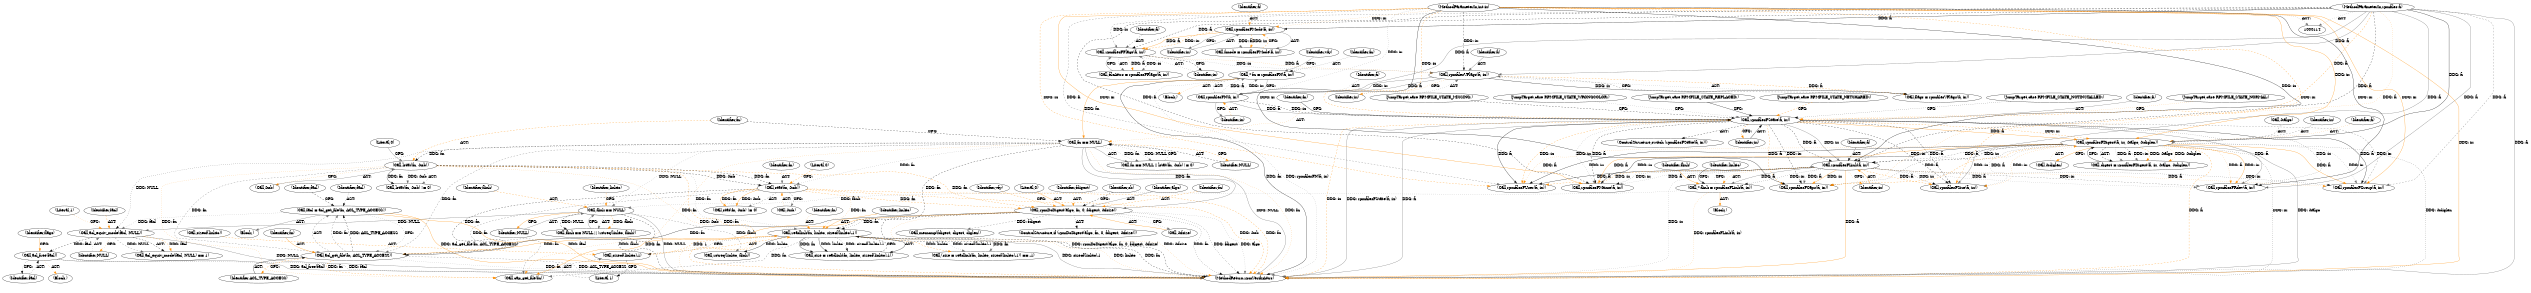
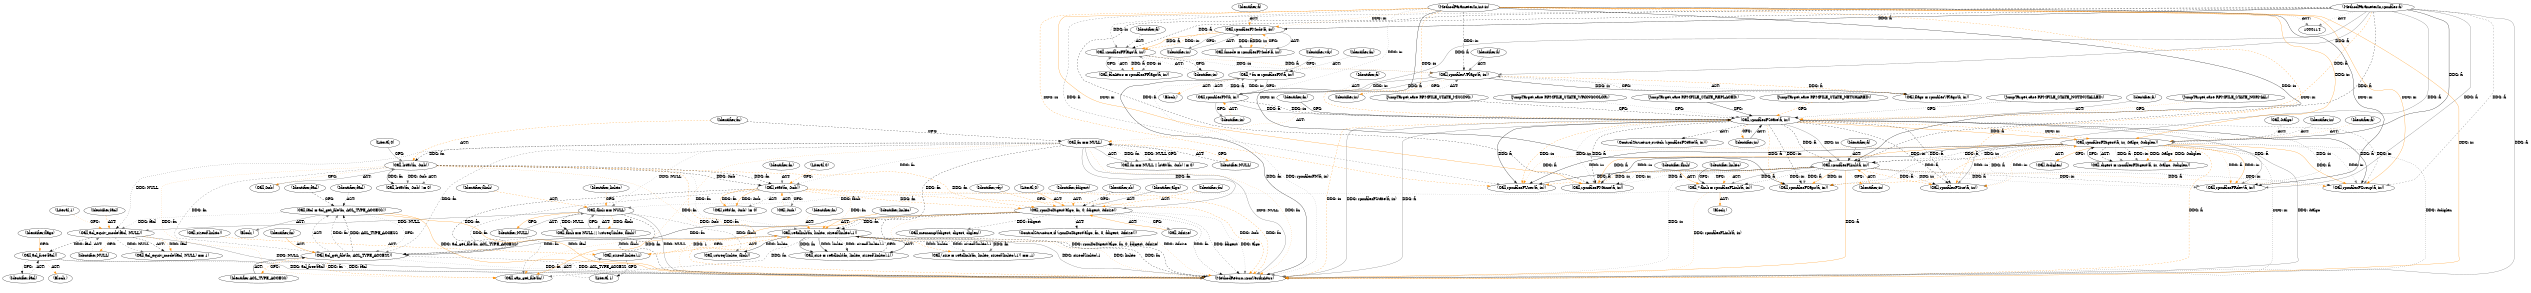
edge "(Call,* fn = rpmfilesFN(fi, ix))" -> "(Call,fn == NULL)": removed, label "DDG: fn"
edge "(MethodParameterIn,rpmfiles fi)" -> "(Call,rpmfilesFCaps(fi, ix))": removed, label "DDG: fi"
edge "(Call,readlink(fn, linkto, sizeof(linkto)-1))" -> "(Call,acl_get_file(fn, ACL_TYPE_ACCESS))": color darkorange -> gray40
edge "(Call,readlink(fn, linkto, sizeof(linkto)-1))" -> "(Call,sizeof(linkto)-1)": color black -> darkorange
